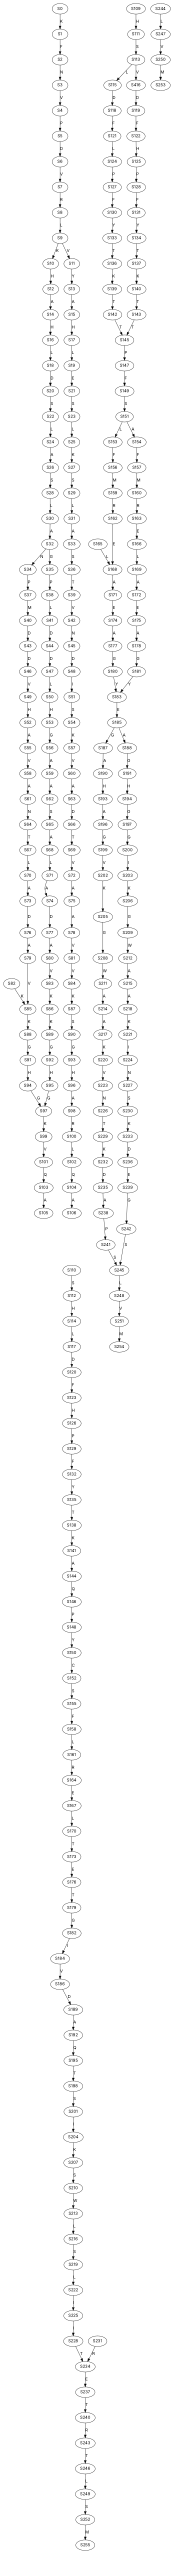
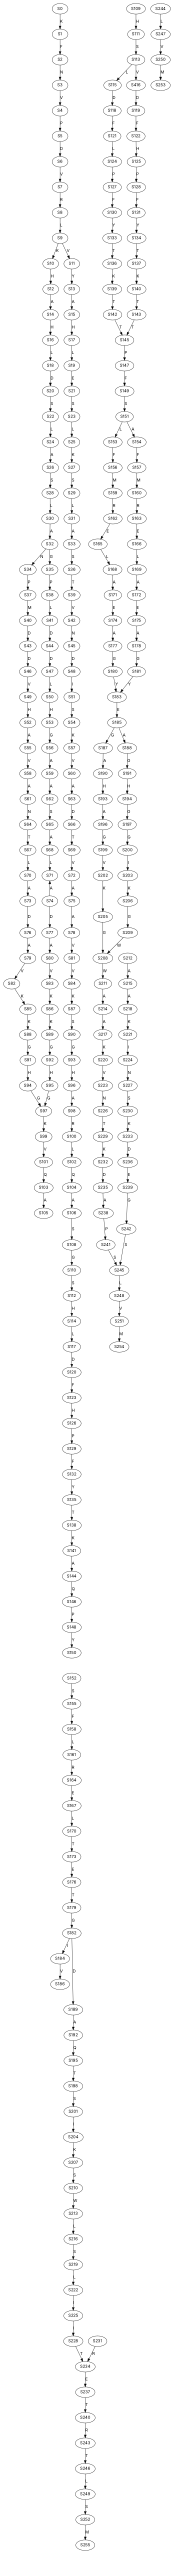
edge "S162" -> "S168": now "S162" -> "S165"
edge "S71" -> "S74": reversed
edge "S209" -> "S212": now "S209" -> "S208"
edge "S79" -> "S85": now "S79" -> "S82"
node "S108": added
edge "S150" -> "S152": removed, label "C"
edge "S186" -> "S189": now "S182" -> "S189"
